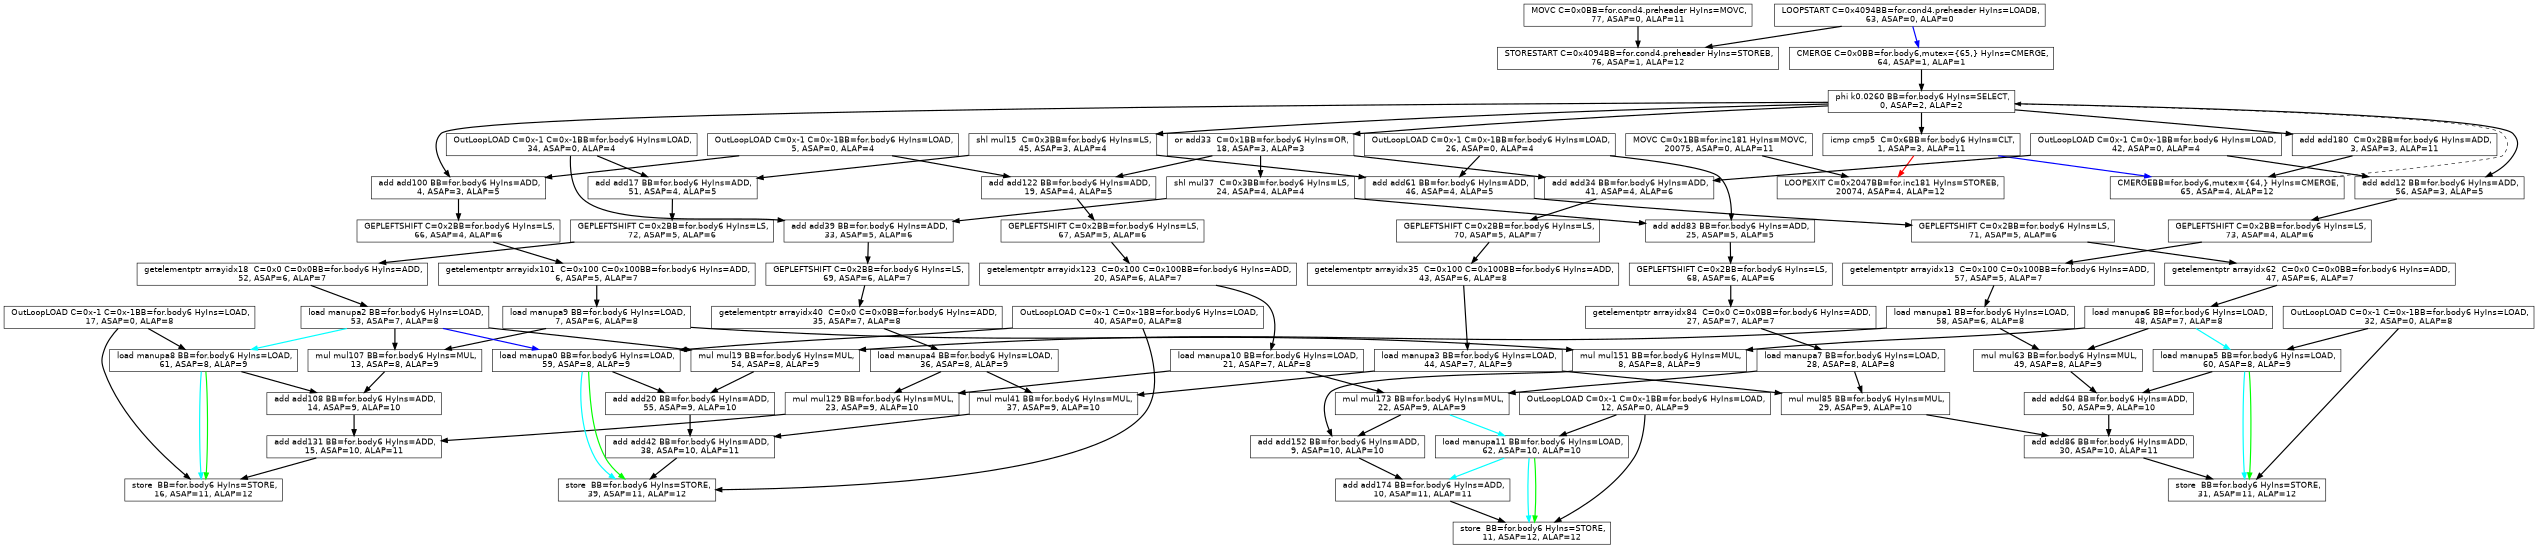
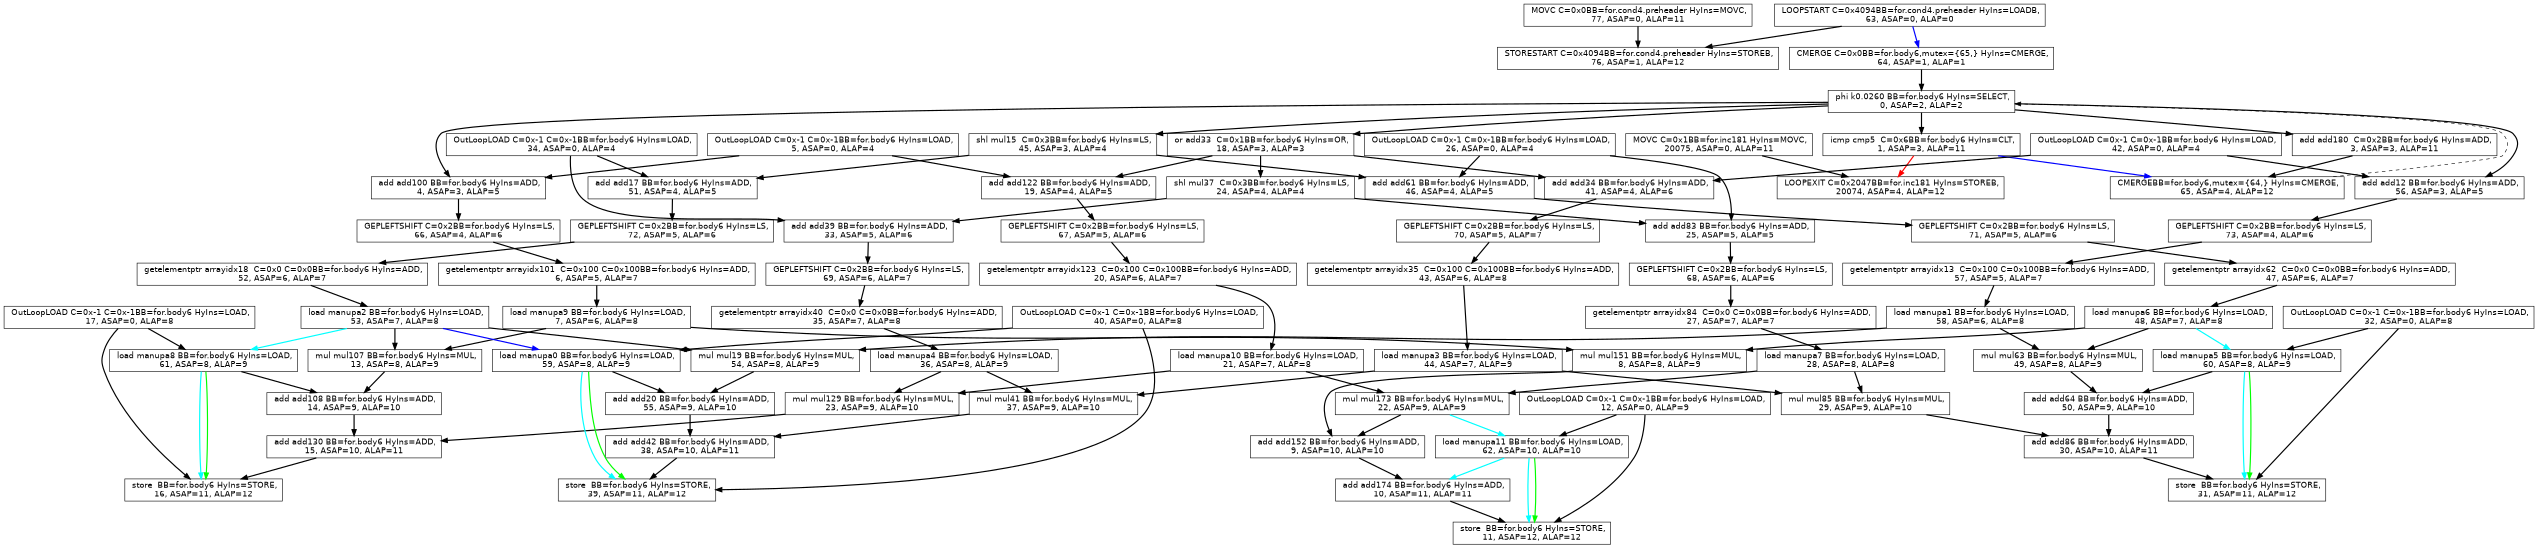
node "add add131 BB=for.body6 HyIns=ADD, 15, ASAP=10, ALAP=11": label "add add131 BB=for.body6 HyIns=ADD, 15, ASAP=10, ALAP=11" -> "add add130 BB=for.body6 HyIns=ADD, 15, ASAP=10, ALAP=11"
